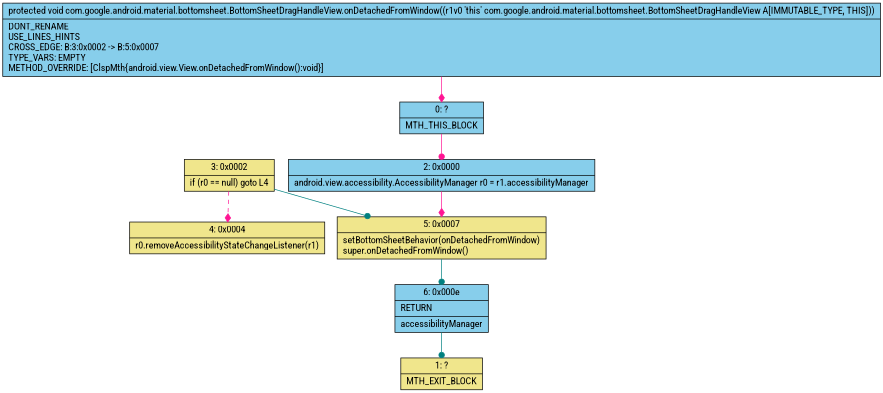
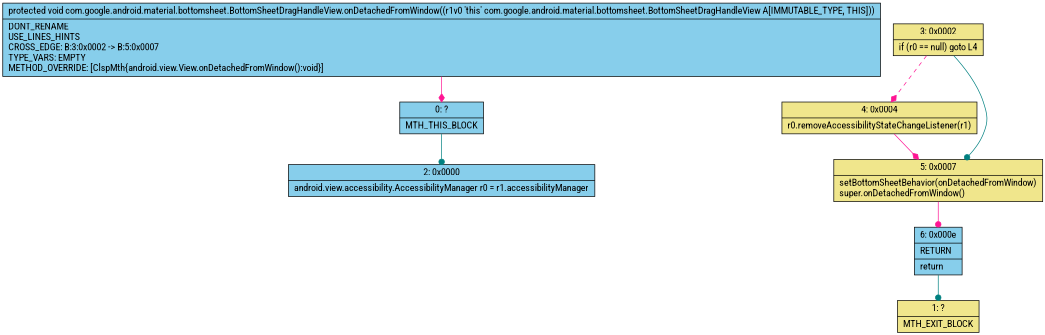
edge "0: ?" -> "2: 0x0000": color deeppink -> teal
edge "2: 0x0000" -> "5: 0x0007": now "4: 0x0004" -> "5: 0x0007"
edge "5: 0x0007" -> "6: 0x000e": color teal -> deeppink
node "6: 0x000e": text "accessibilityManager" -> "return"
